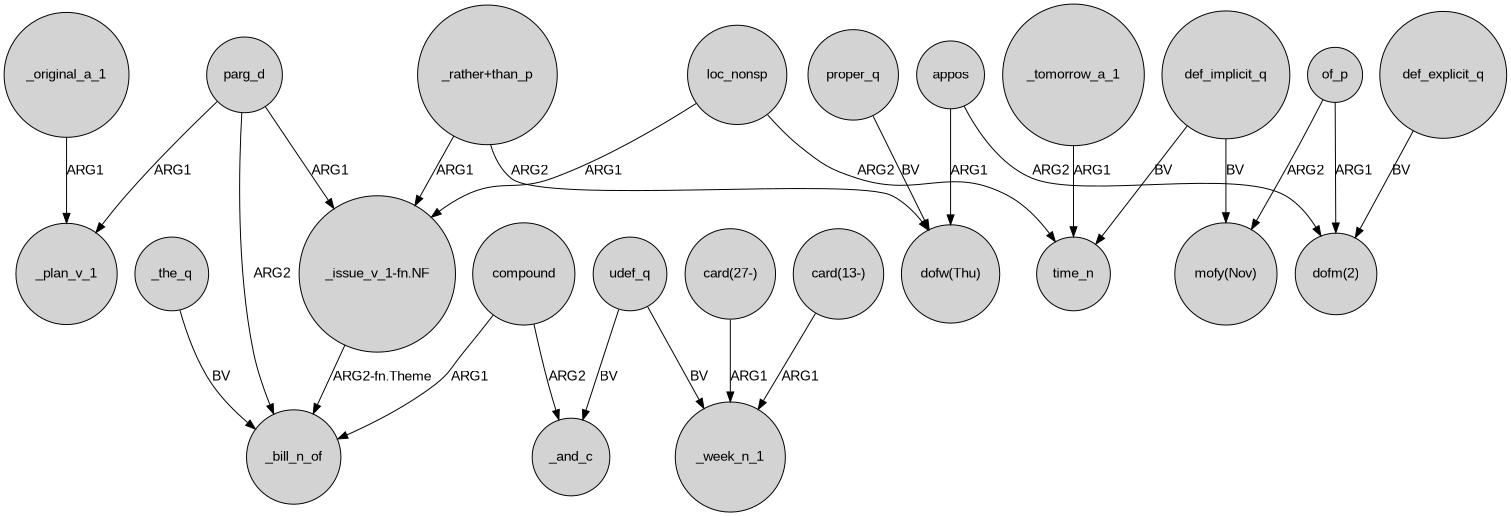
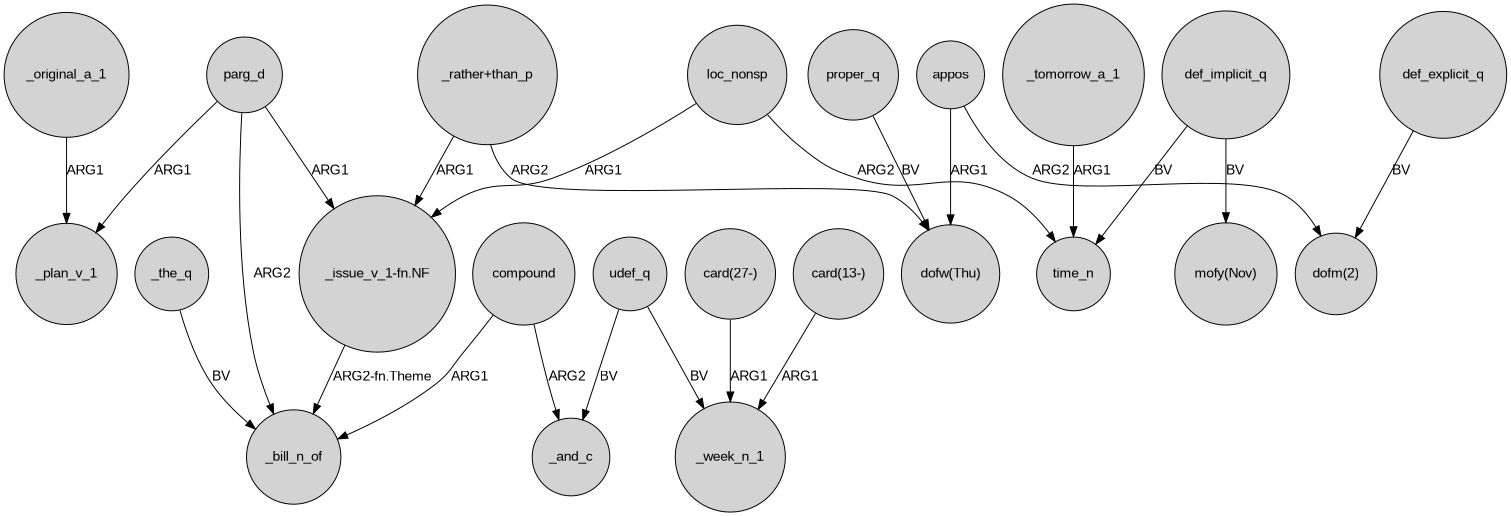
node "of_p": removed
